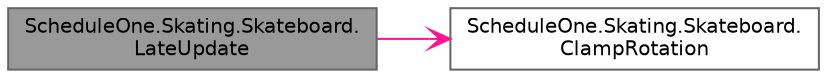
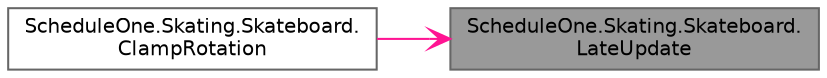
edge "ScheduleOne.Skating.Skateboard. LateUpdate" -> "ScheduleOne.Skating.Skateboard. ClampRotation": reversed
